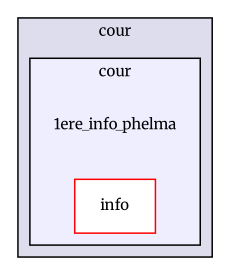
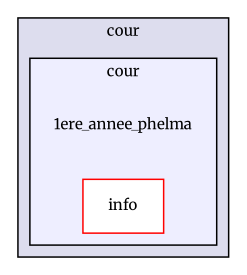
node "1ere_info_phelma": label "1ere_info_phelma" -> "1ere_annee_phelma"
